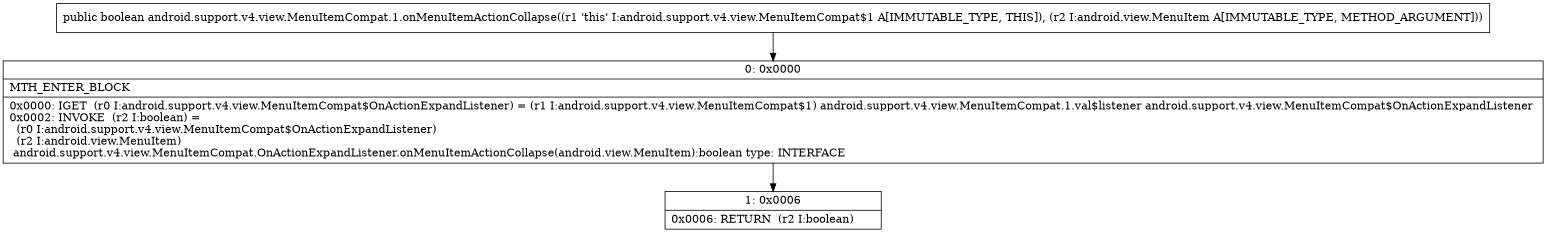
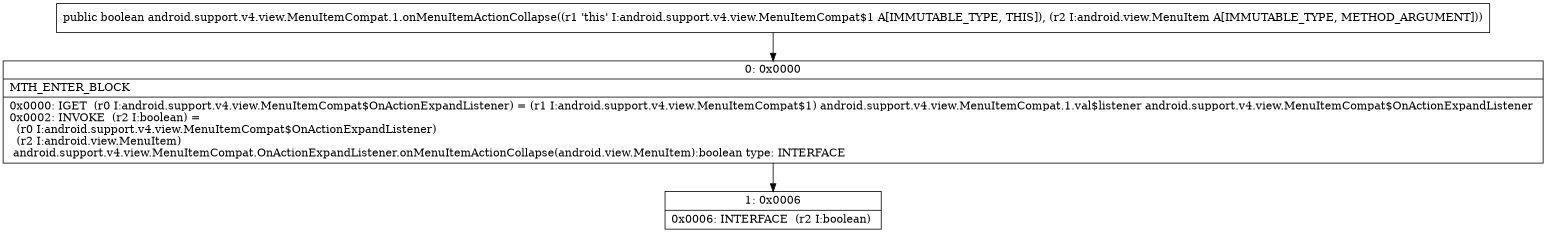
node "1: 0x0006": text "0x0006: RETURN  (r2 I:boolean)" -> "0x0006: INTERFACE  (r2 I:boolean)"
